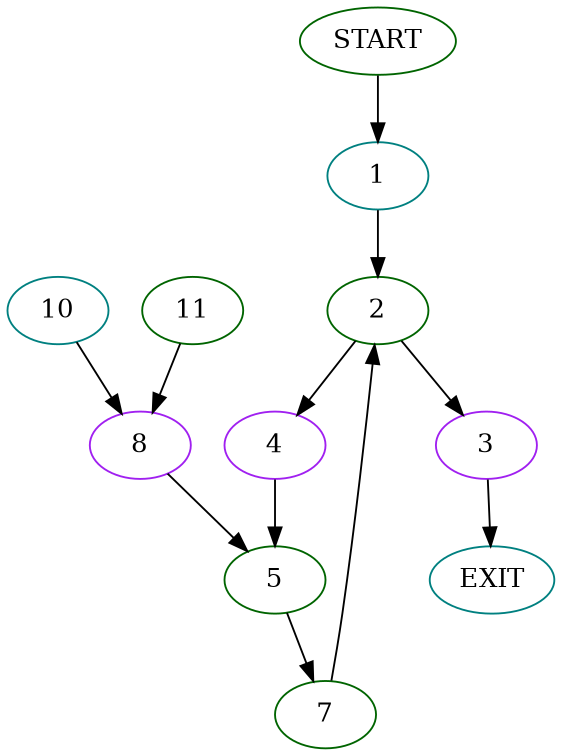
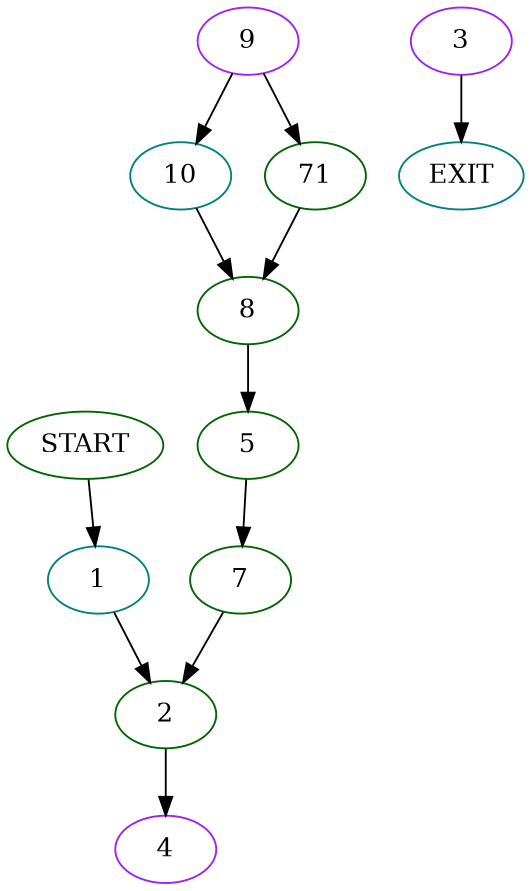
node "9": added
node "11": label "11" -> "71"
edge "2" -> "3": removed
node "8": color purple -> darkgreen
edge "4" -> "5": removed
